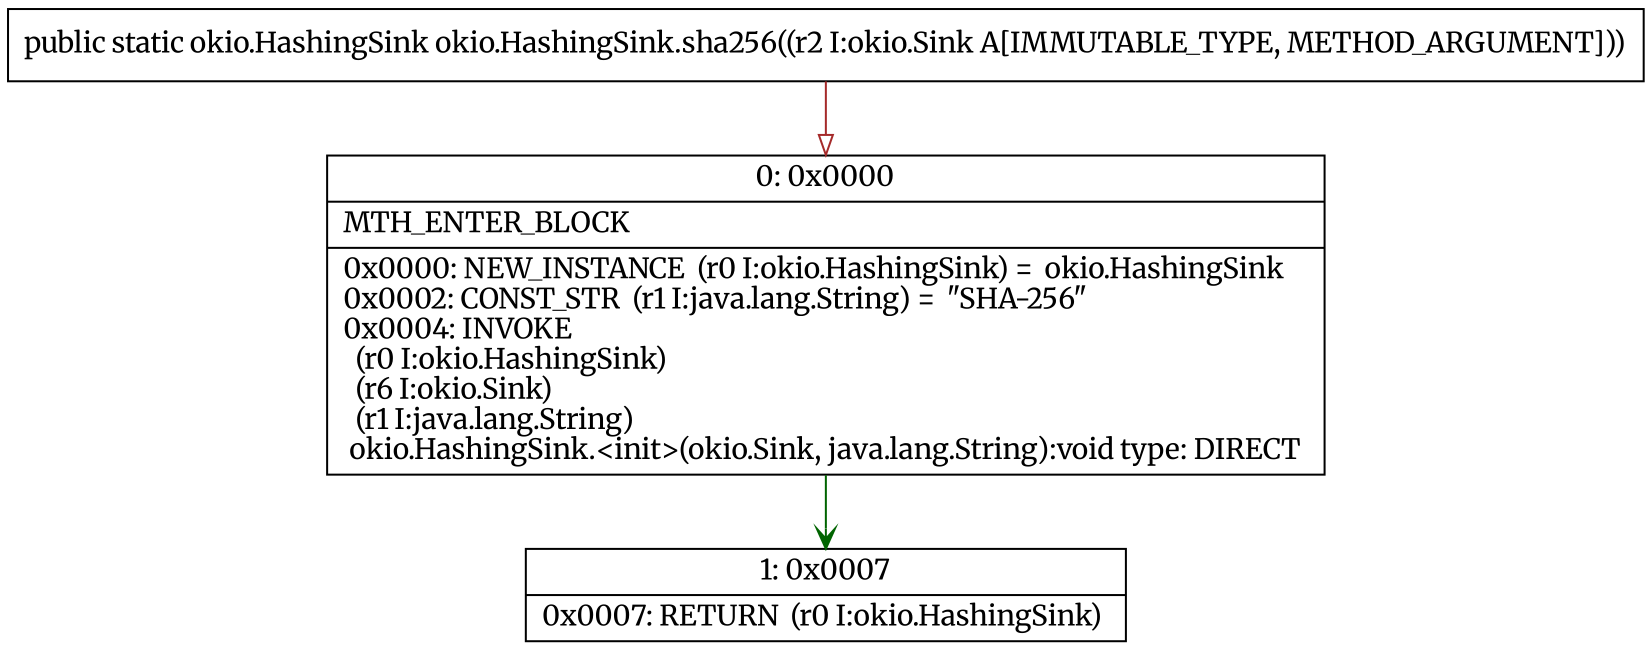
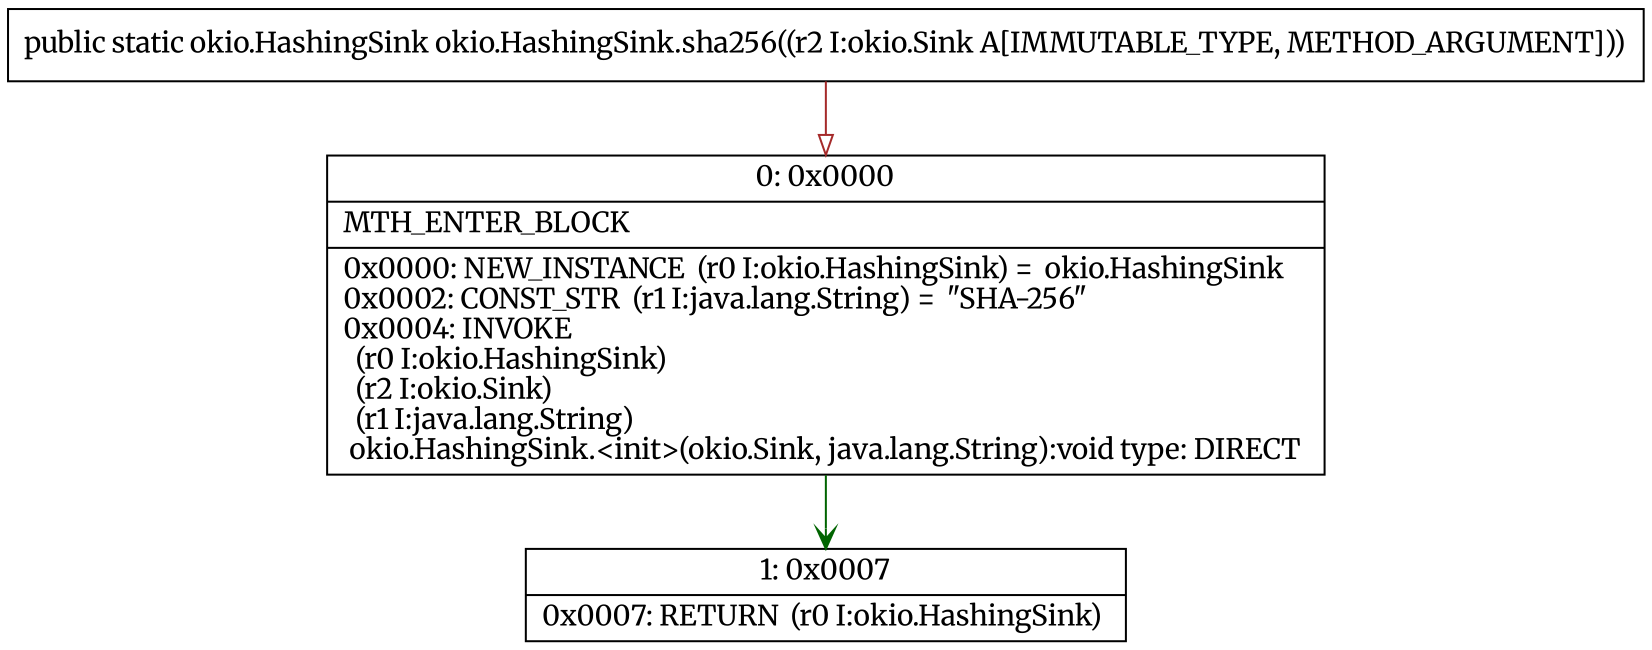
node "0: 0x0000": text "(r6 I:okio.Sink)" -> "(r2 I:okio.Sink)"
